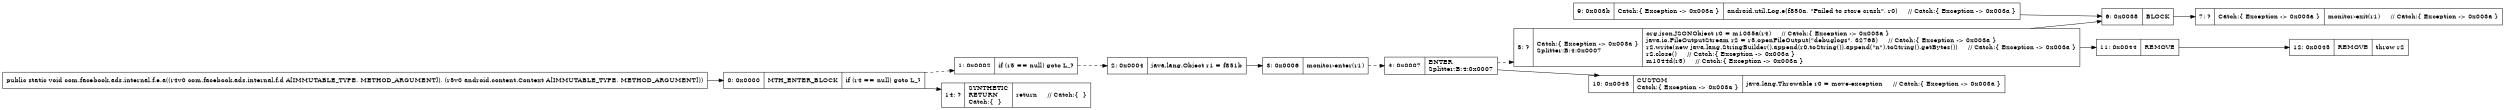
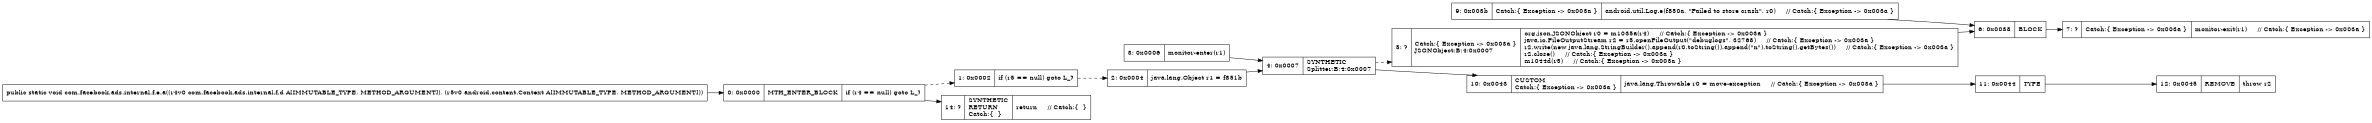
edge "5: ?" -> "11: 0x0044": now "10: 0x0043" -> "11: 0x0044"
node "11: 0x0044": text "REMOVE" -> "TYPE"
node "5: ?": text "Splitter:B:4:0x0007" -> "JSONObject:B:4:0x0007"
node "4: 0x0007": text "ENTER" -> "SYNTHETIC"
edge "2: 0x0004" -> "3: 0x0006": now "2: 0x0004" -> "4: 0x0007"
edge "3: 0x0006" -> "4: 0x0007": style dashed -> solid
